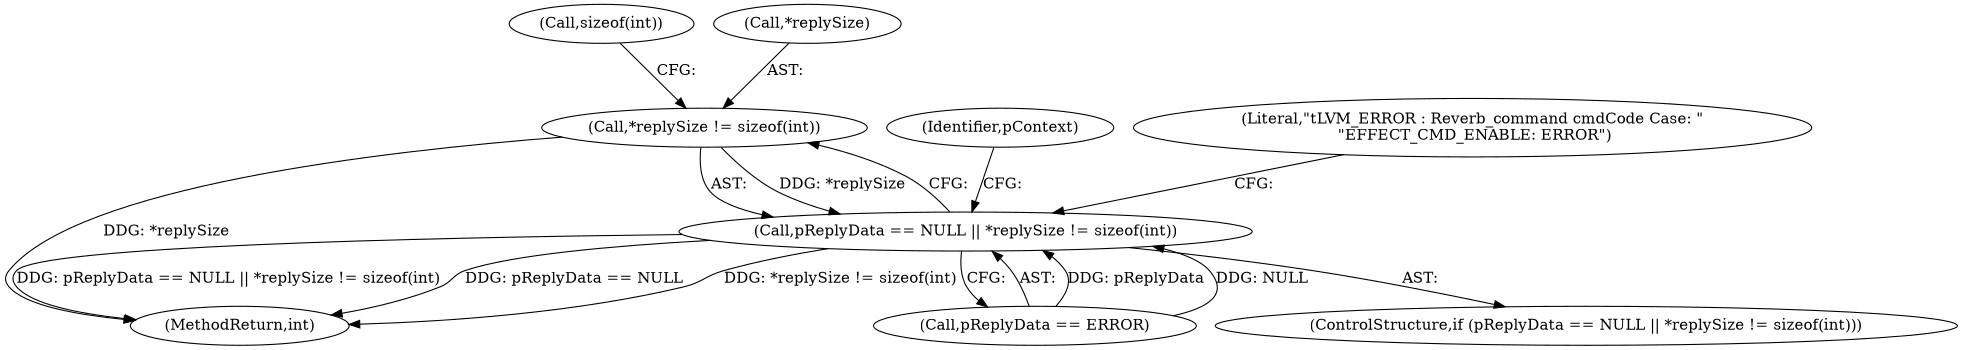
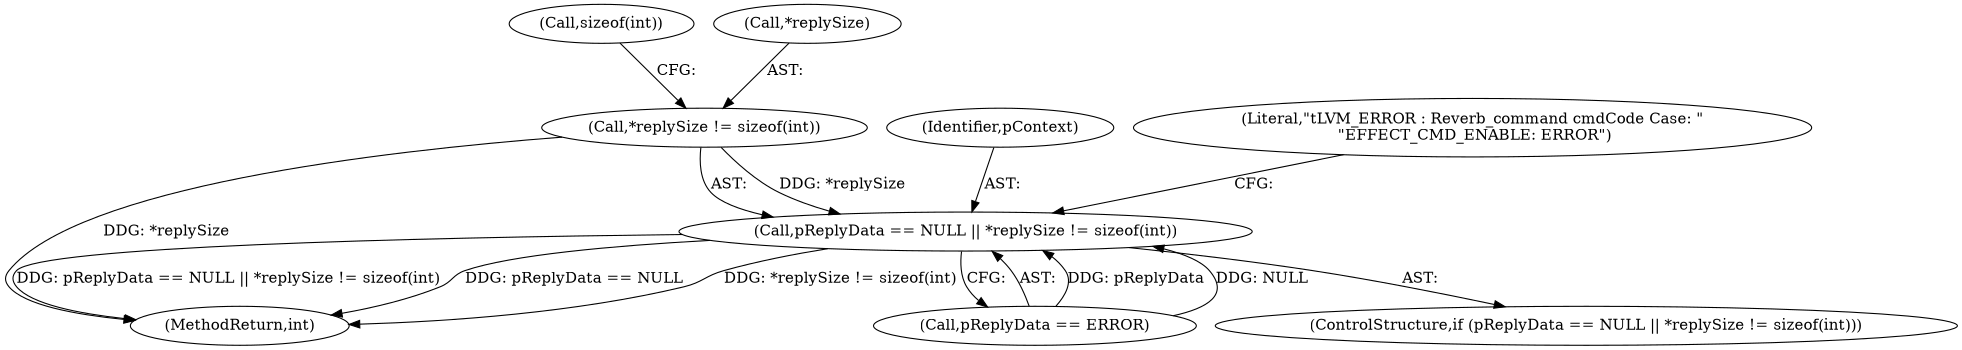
edge "(Call,pReplyData == NULL || *replySize != sizeof(int))" -> "(Call,*replySize != sizeof(int))": removed, label "CFG:"
edge "(Identifier,pContext)" -> "(Call,pReplyData == NULL || *replySize != sizeof(int))": label "CFG: " -> "AST: "
